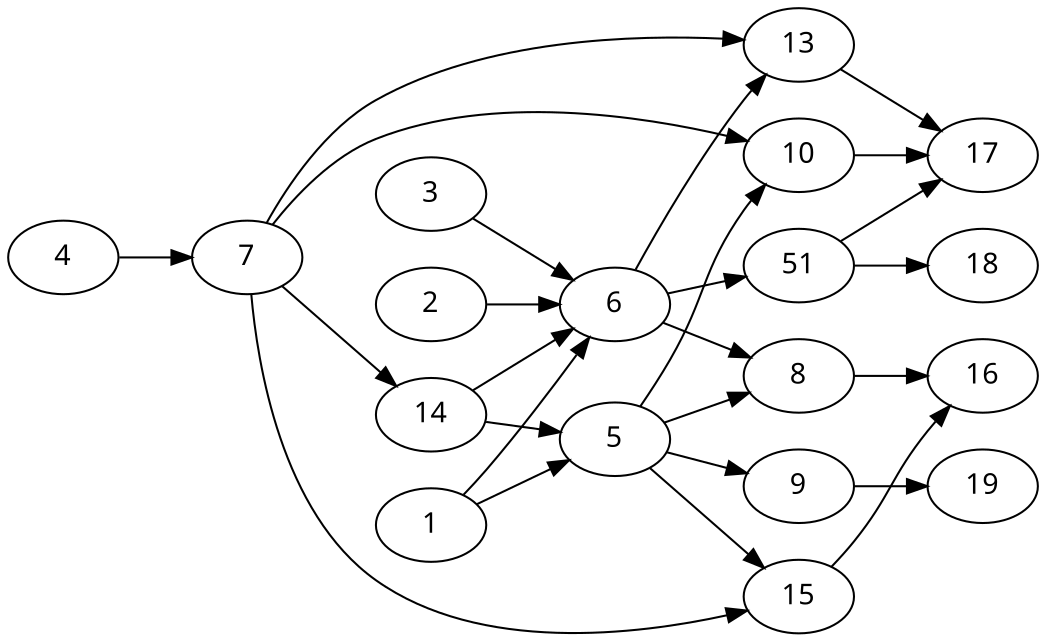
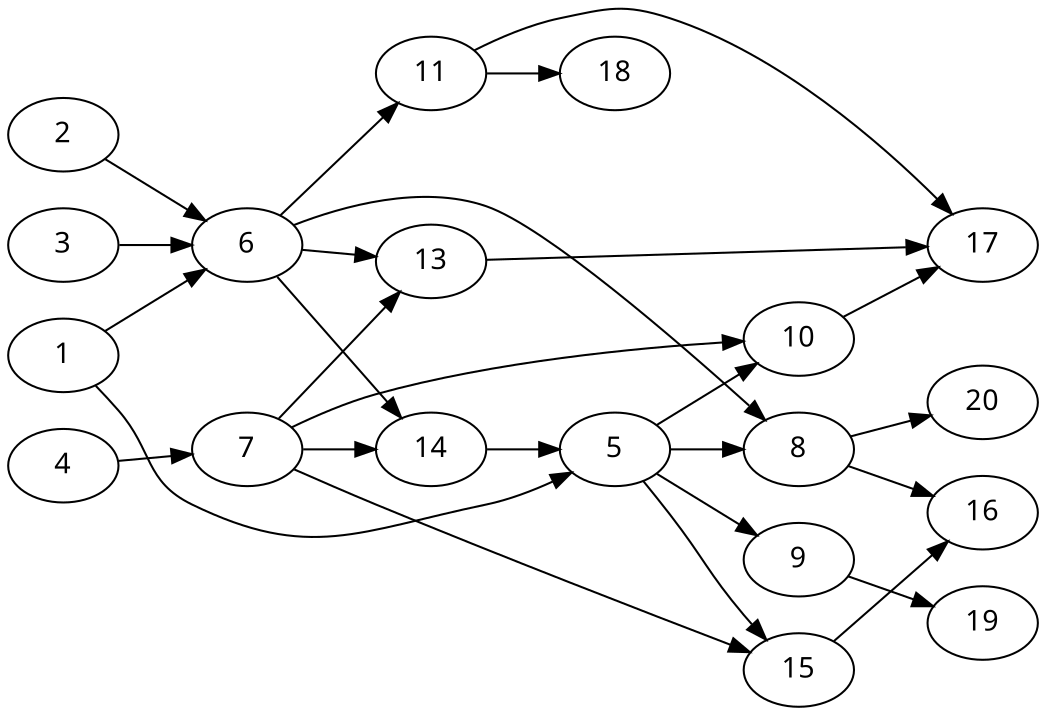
node "51": label "51" -> "11"
edge "14" -> "6": reversed
node "20": added
